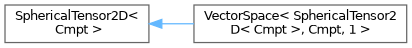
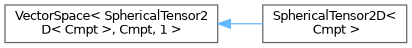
edge "VectorSpace< SphericalTensor2 D< Cmpt >, Cmpt, 1 >" -> "SphericalTensor2D< Cmpt >": reversed
